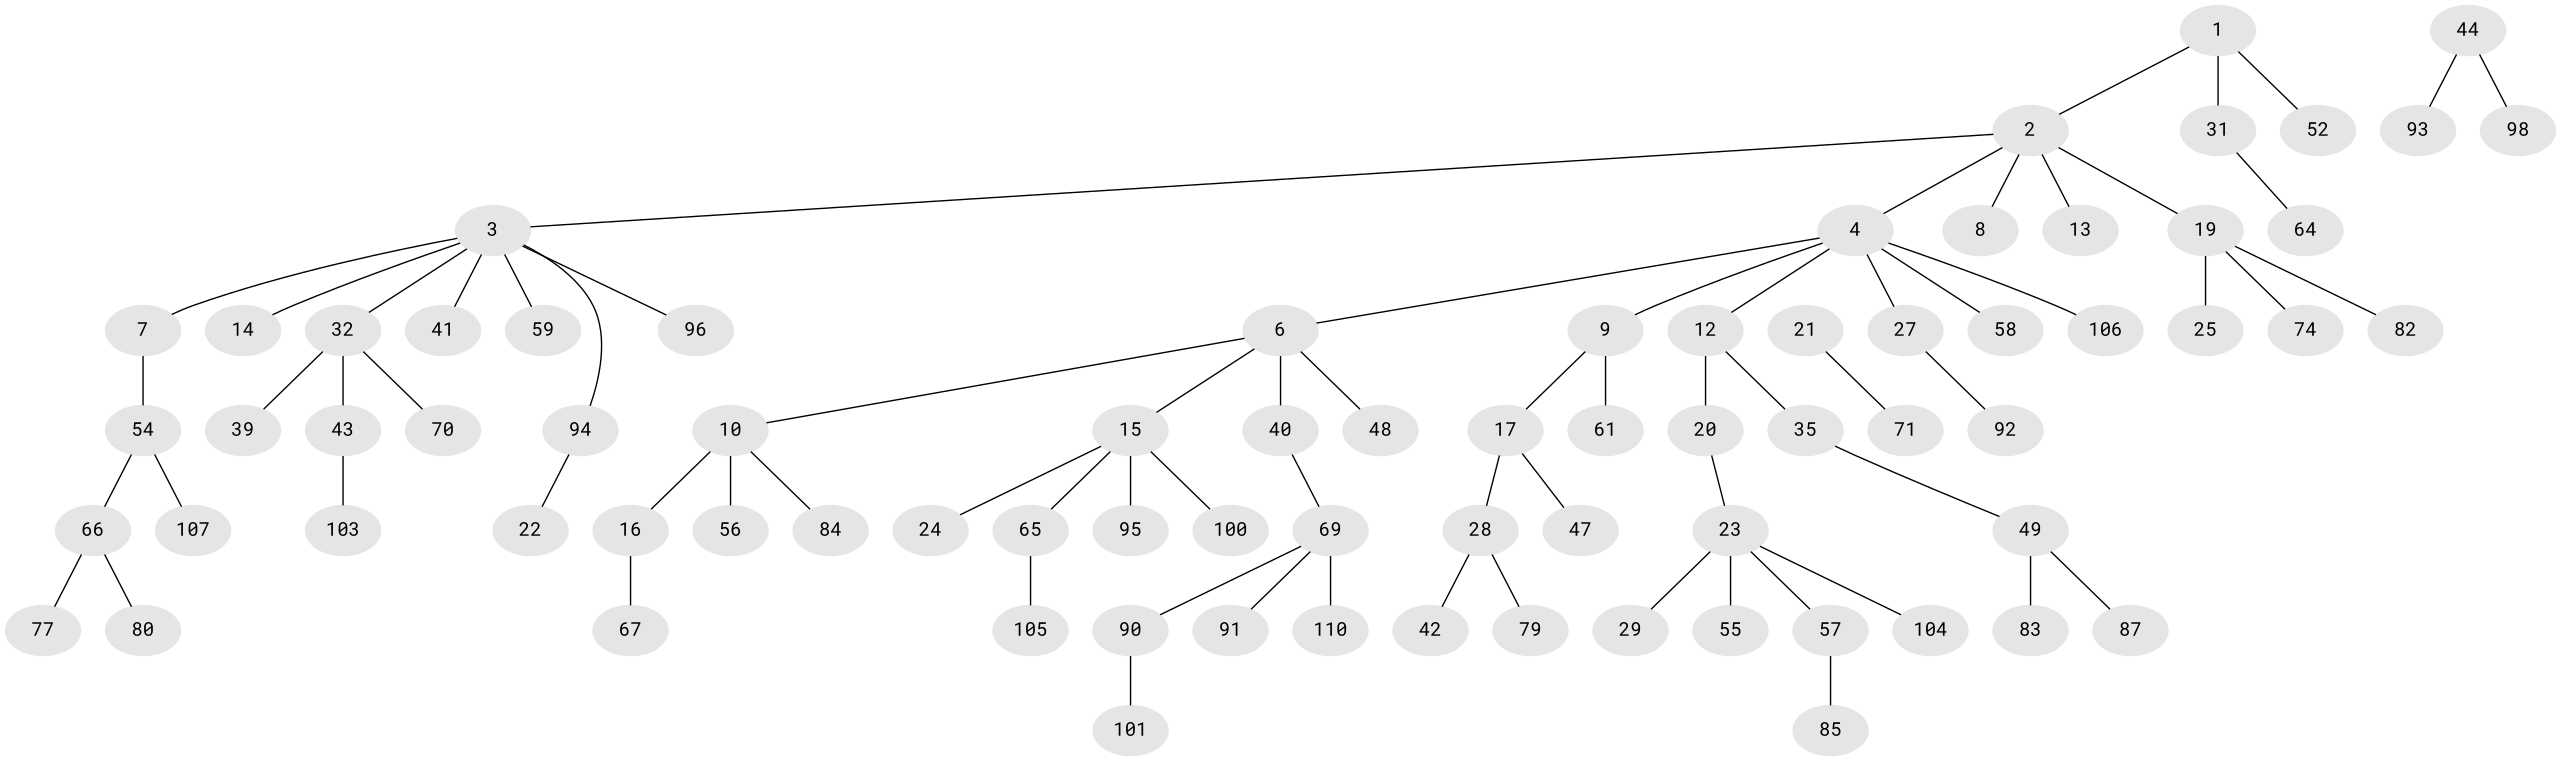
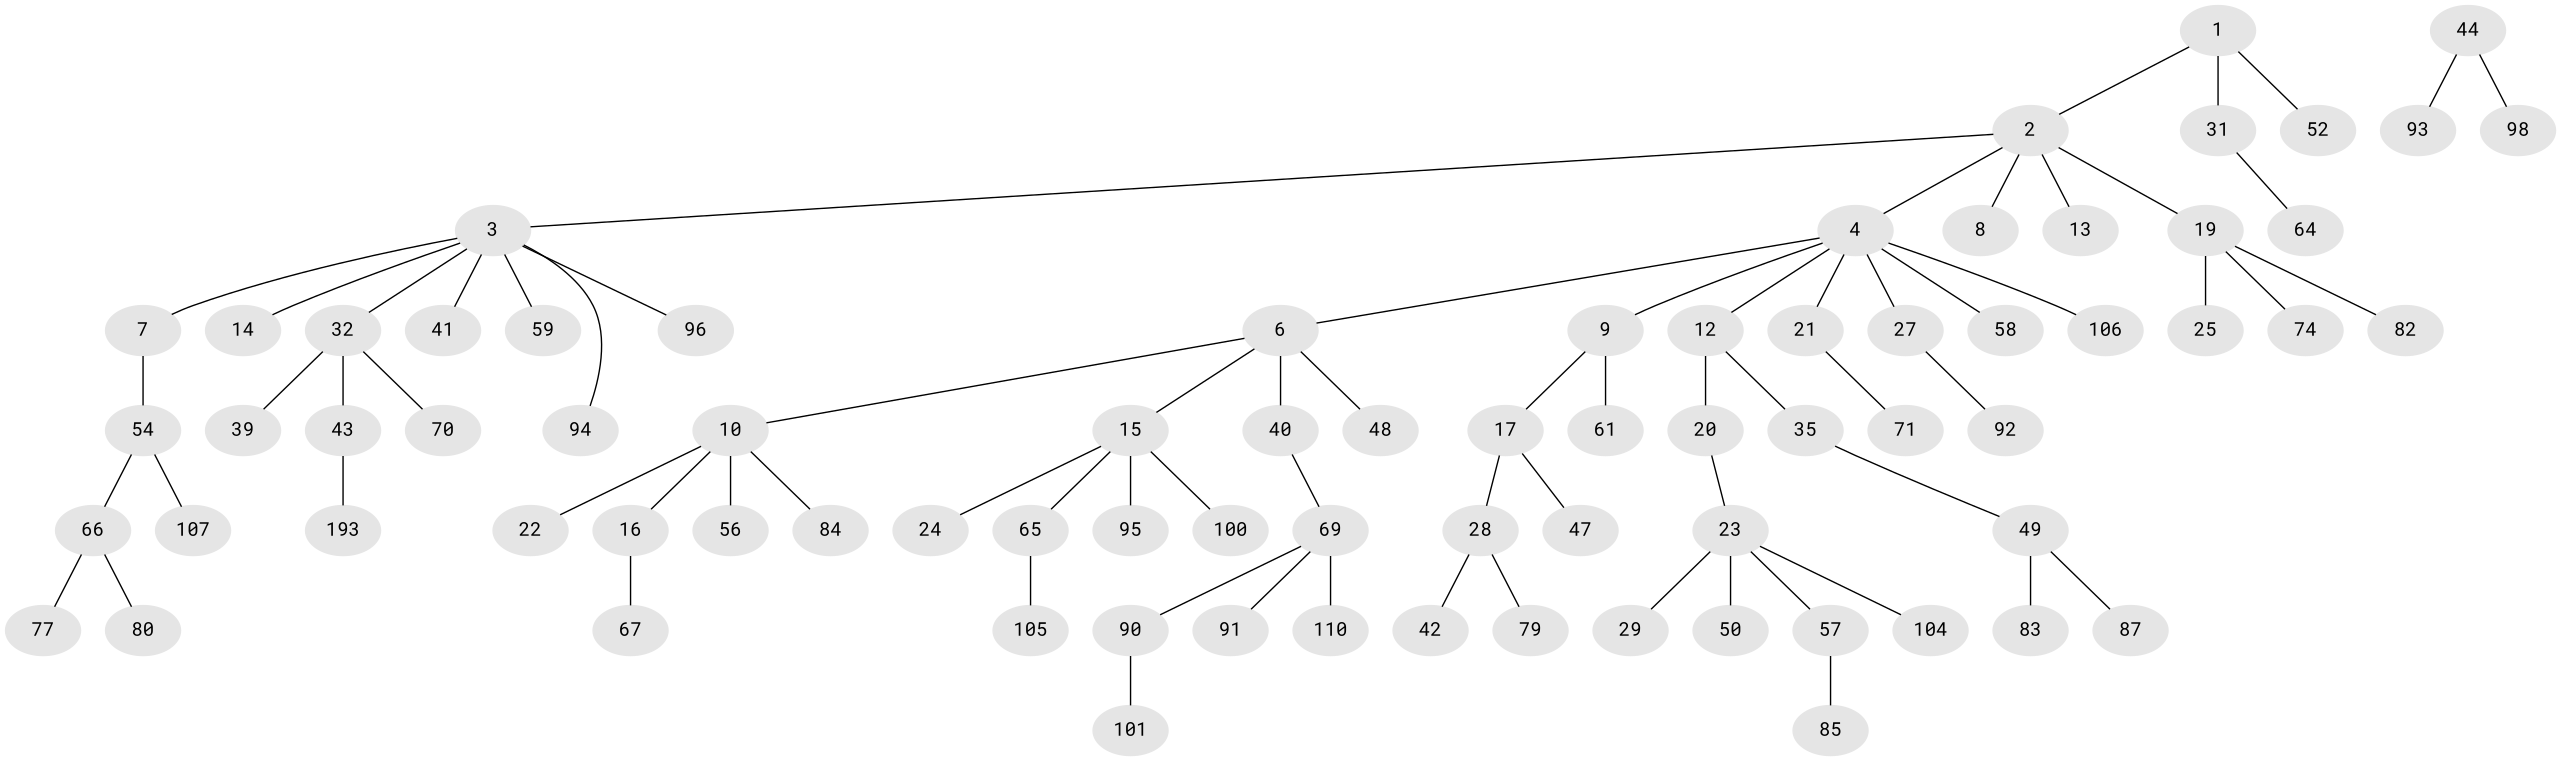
edge "4" -- "21": added
edge "94" -- "22": now "10" -- "22"
node "103": label "103" -> "193"
node "55": label "55" -> "50"
